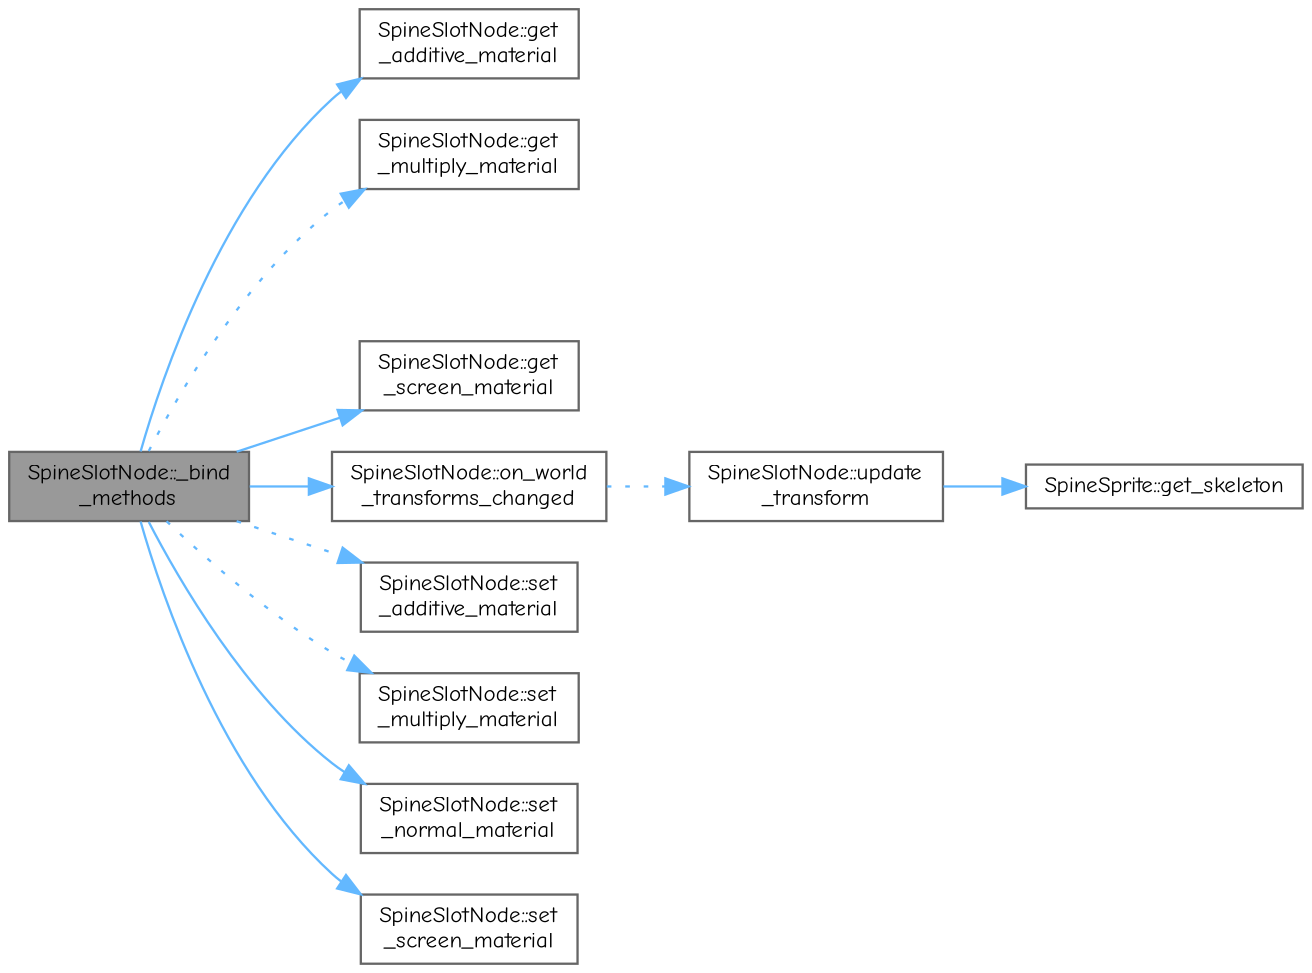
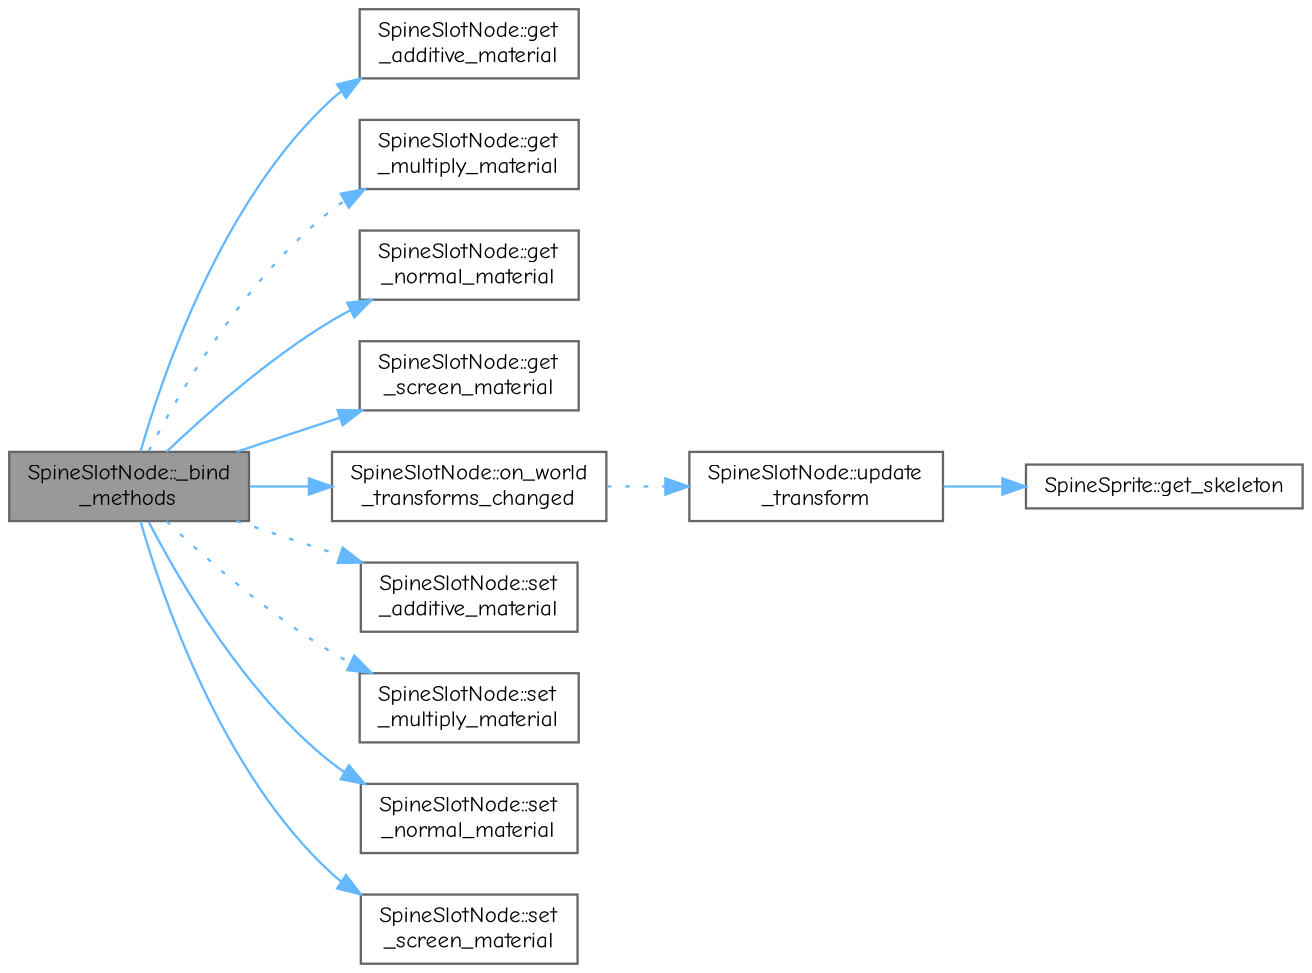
node "SpineSlotNode::get _normal_material": added
